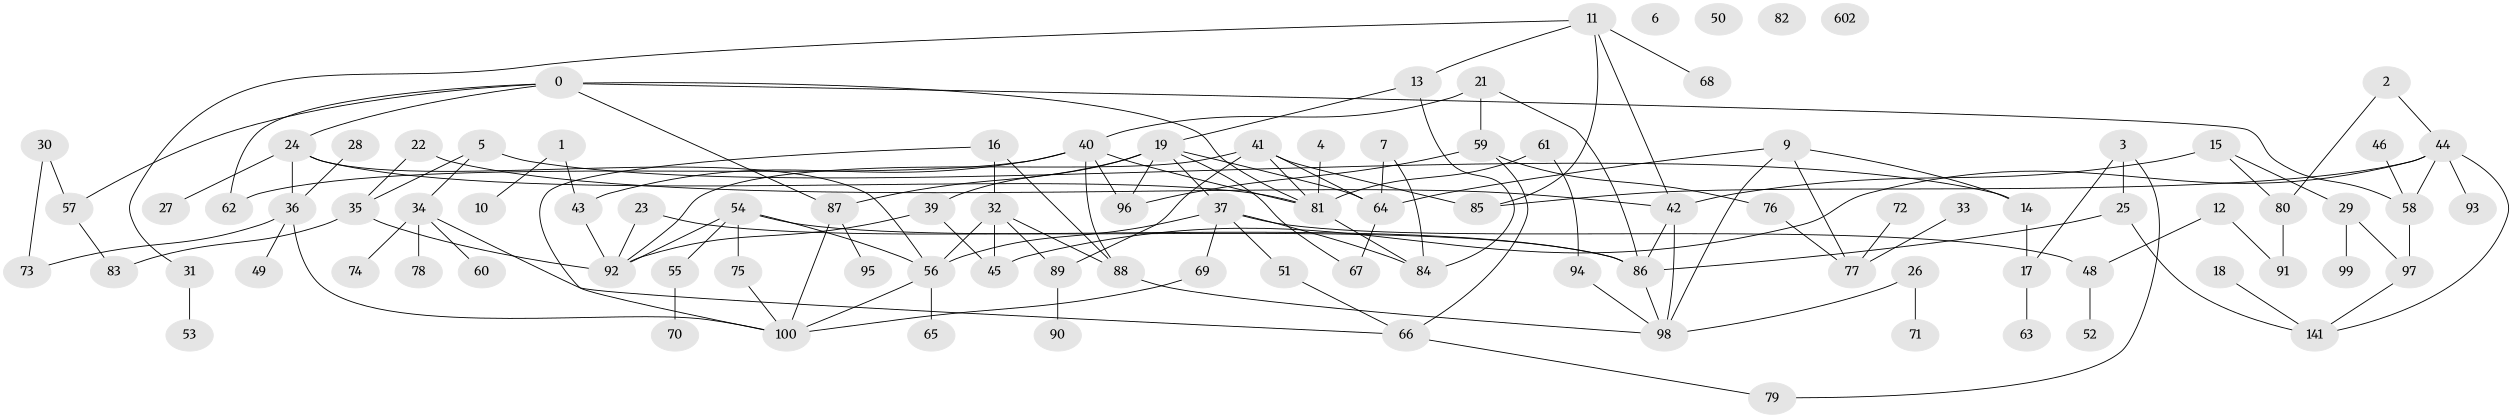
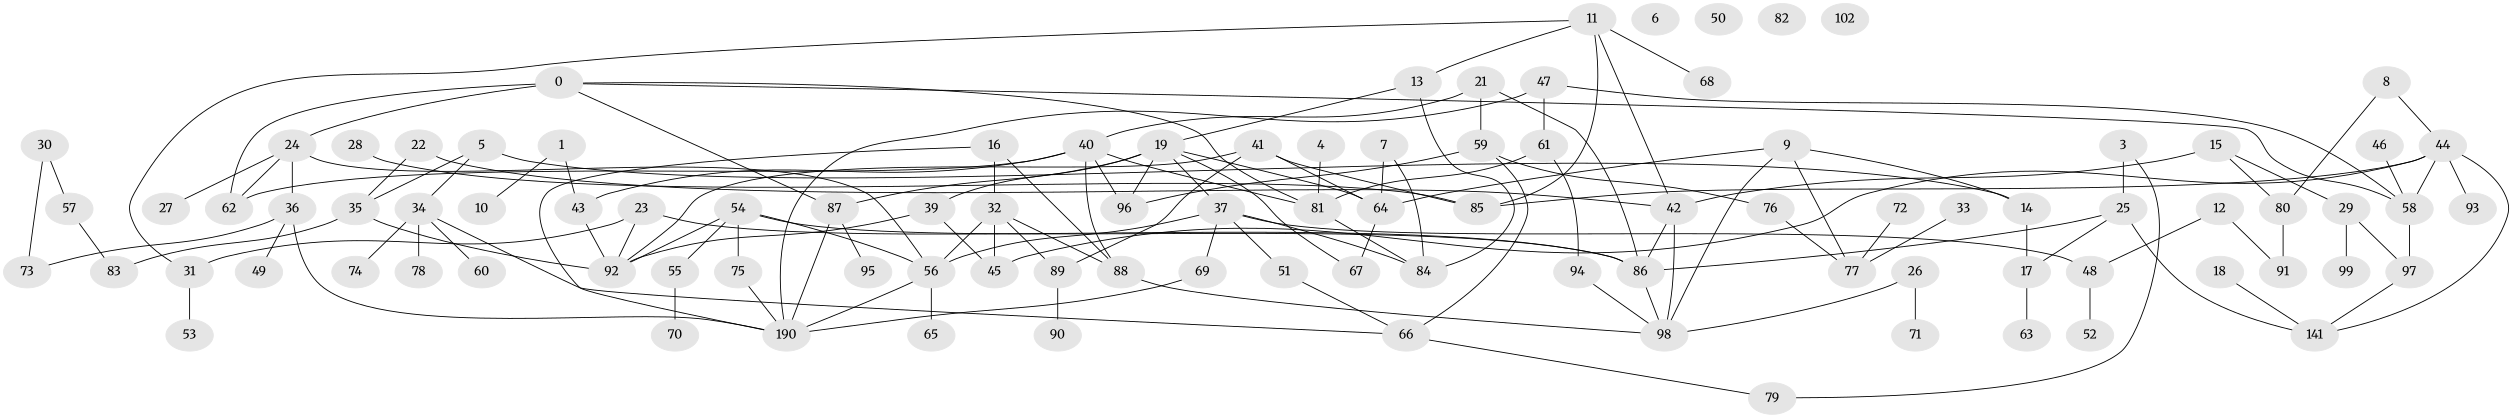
node "602": label "602" -> "102"
node "47": added
node "2": label "2" -> "8"
edge "0" -- "57": removed
edge "28" -- "36": now "28" -- "85"
edge "24" -- "81": now "24" -- "62"
edge "41" -- "81": removed
edge "3" -- "17": now "25" -- "17"
edge "23" -- "31": added
node "100": label "100" -> "190"
